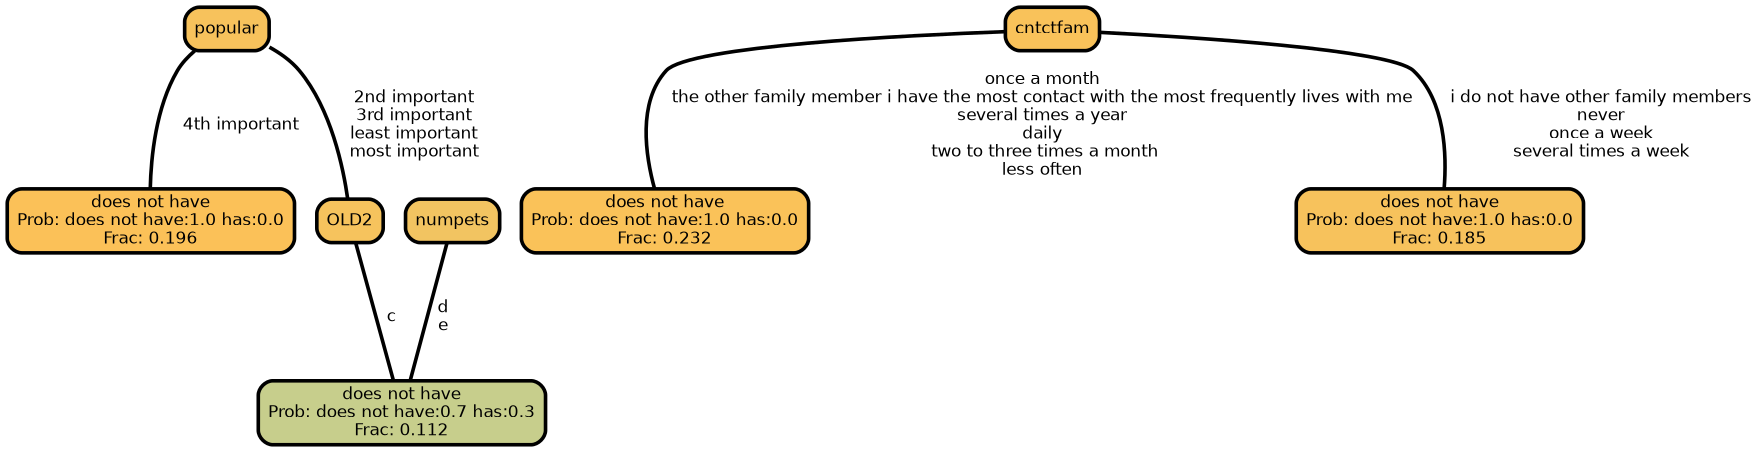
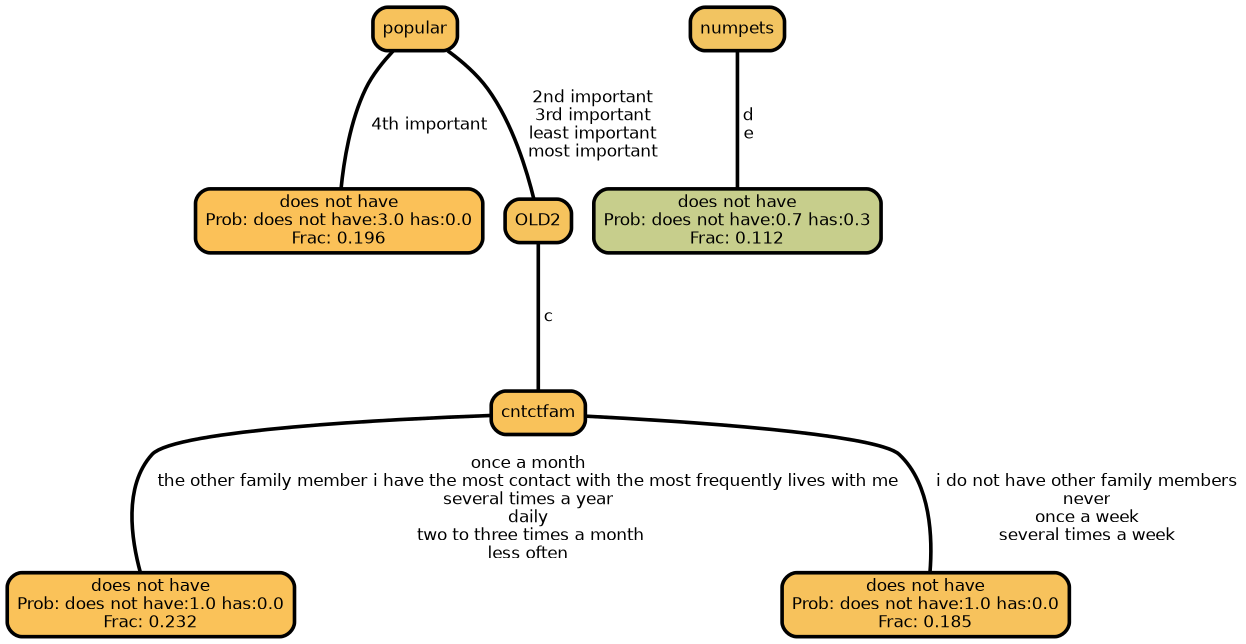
node "does not have Prob: does not have:1.0 has:0.0 Frac: 0.196": label "does not have Prob: does not have:1.0 has:0.0 Frac: 0.196" -> "does not have Prob: does not have:3.0 has:0.0 Frac: 0.196"
edge "OLD2" -- "does not have Prob: does not have:0.7 has:0.3 Frac: 0.112": now "OLD2" -- "cntctfam"
